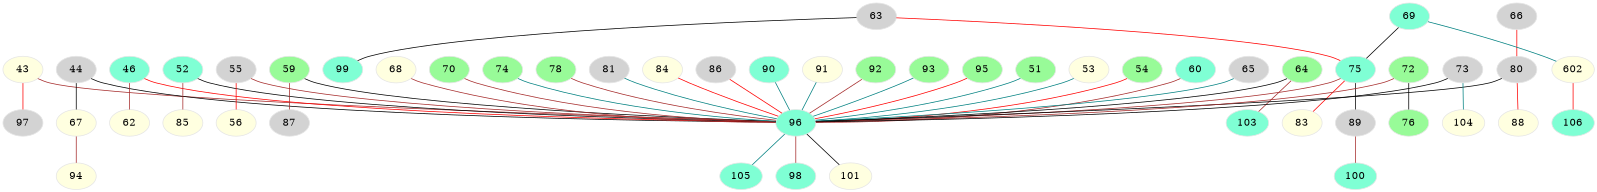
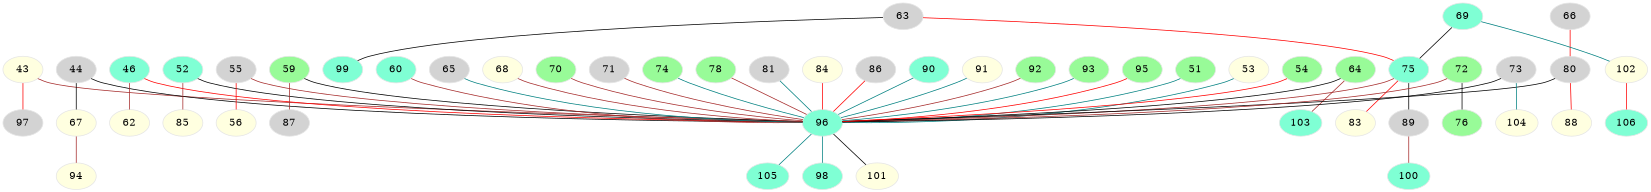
node "71": added
node "602": label "602" -> "102"
edge "96" -- "98": color brown -> teal
